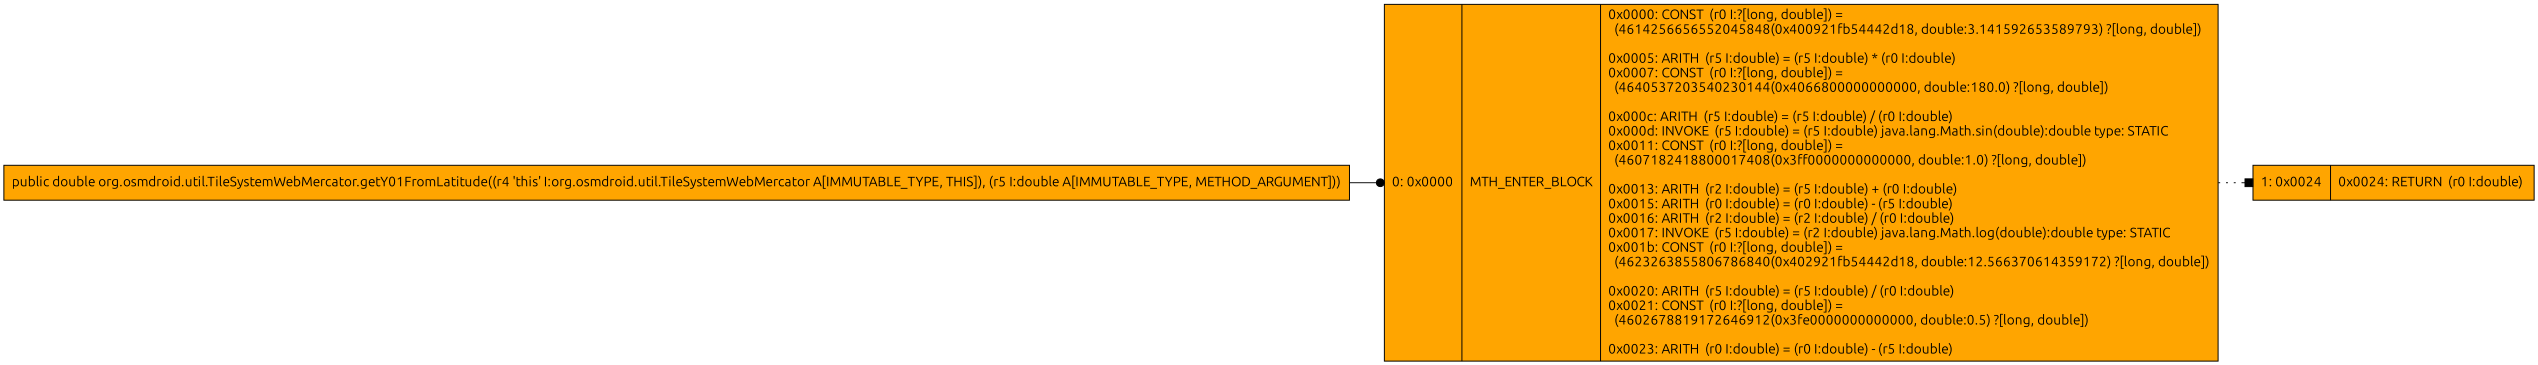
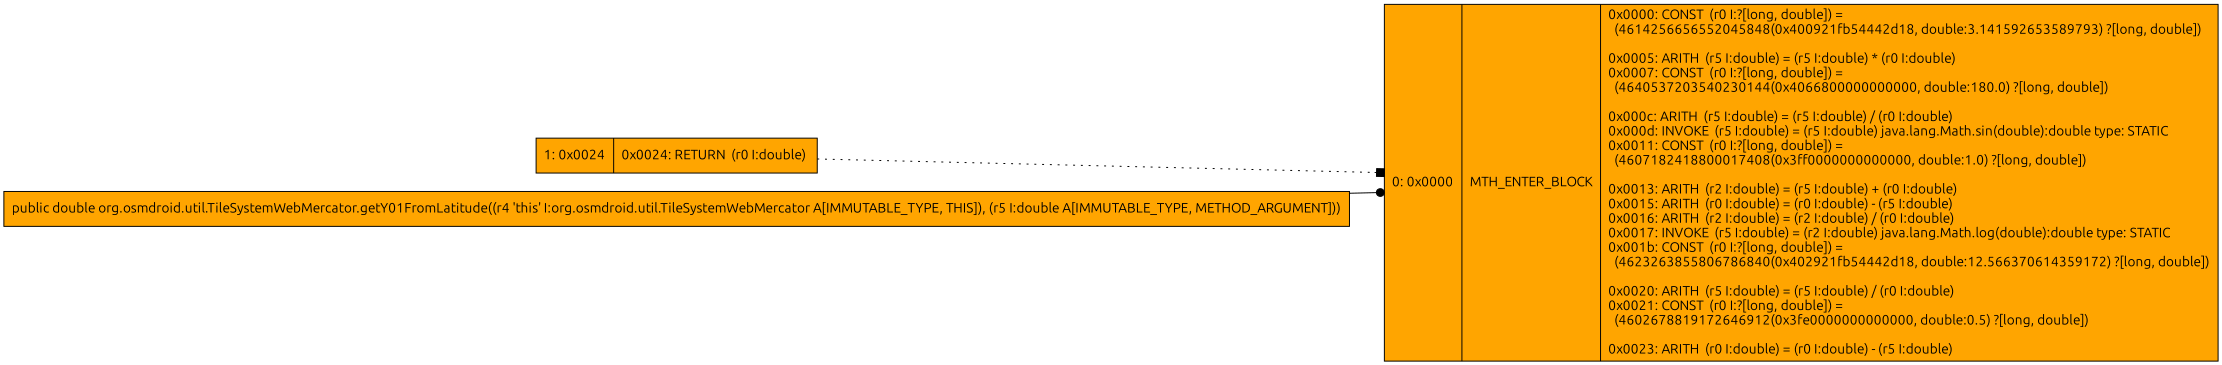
edge "0: 0x0000" -> "1: 0x0024": reversed
